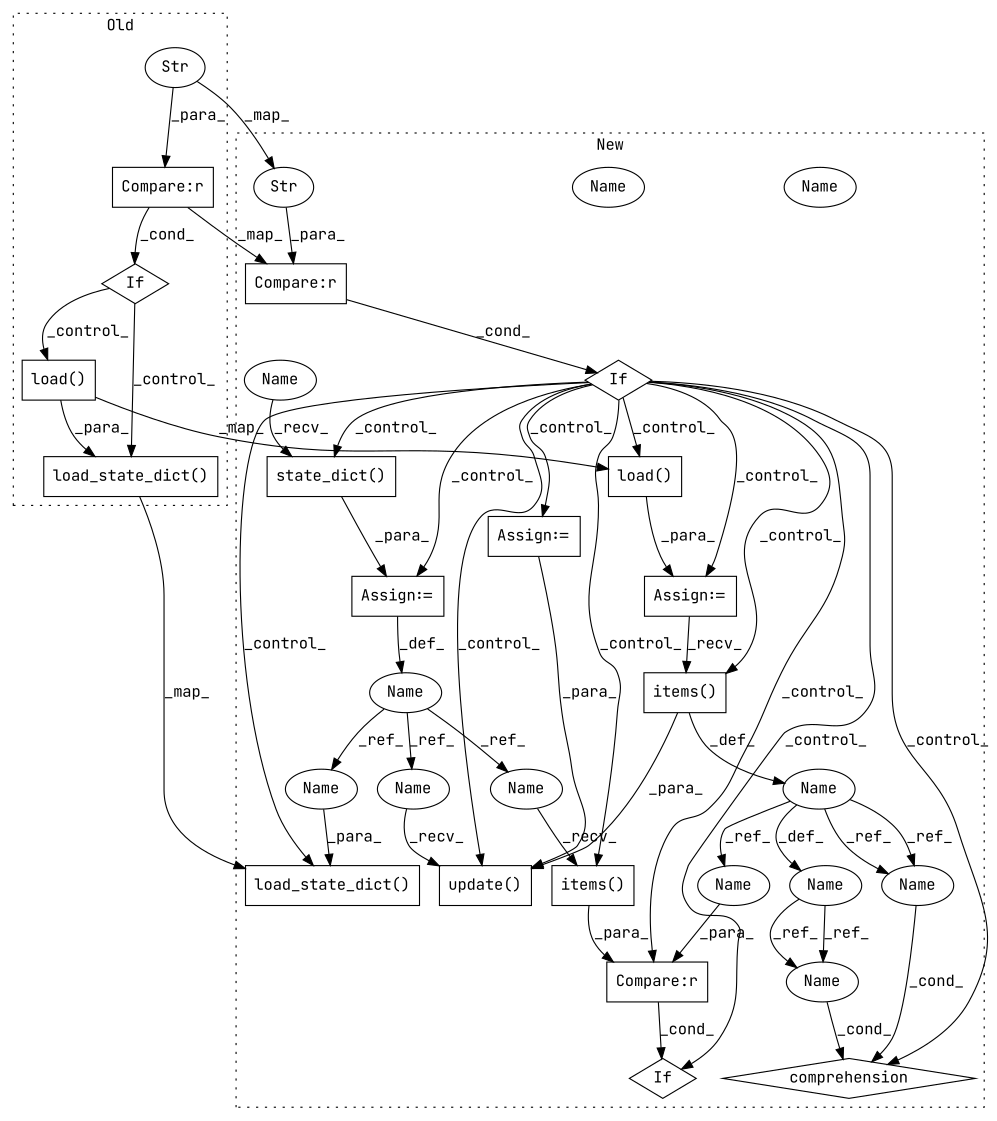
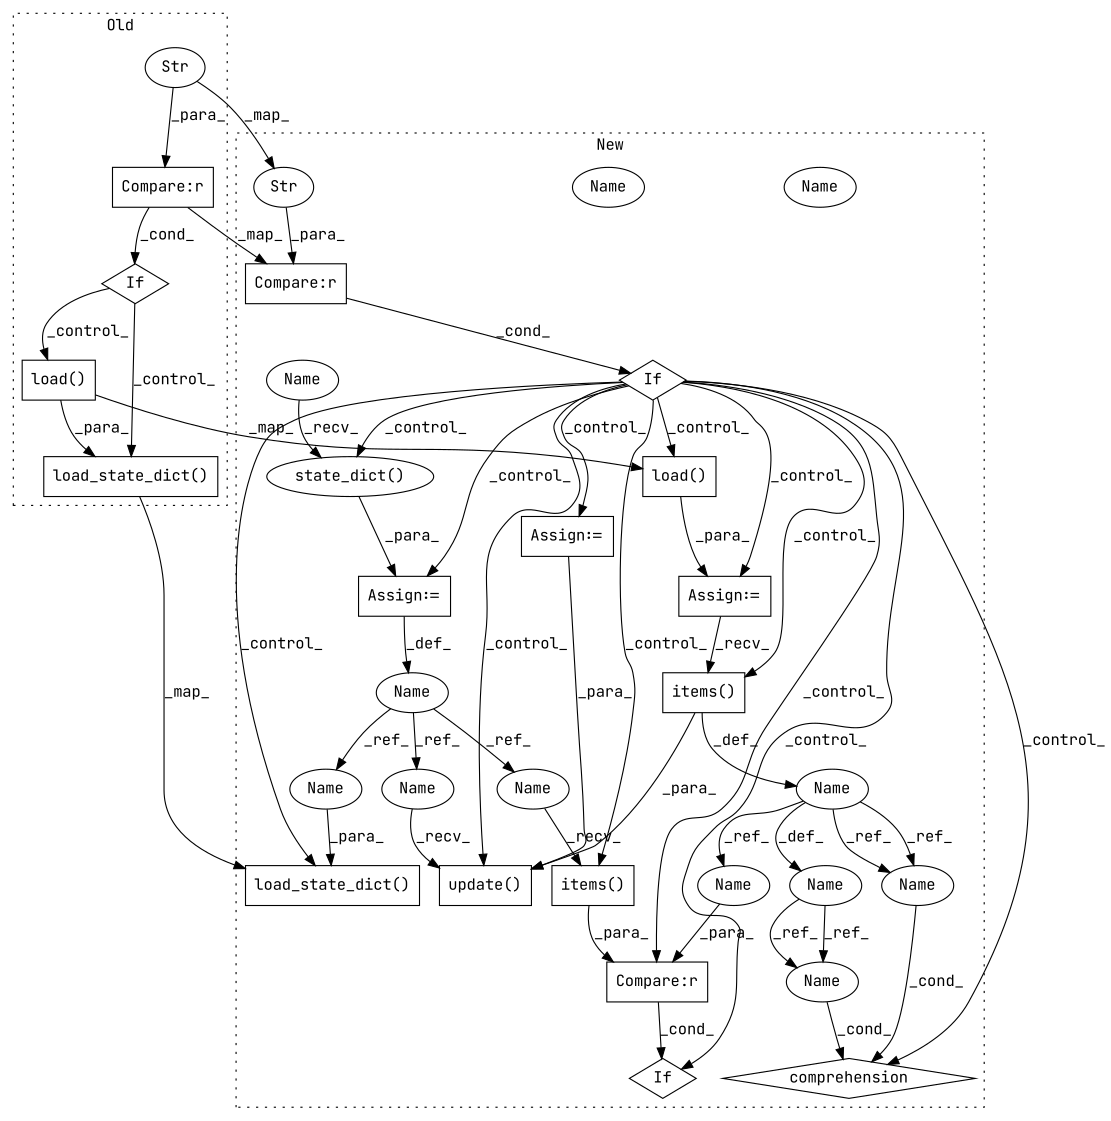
node "state_dict()": shape box -> ellipse
